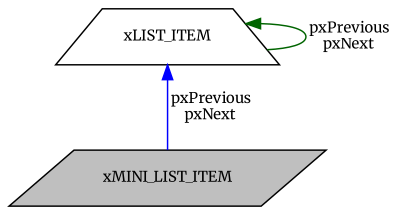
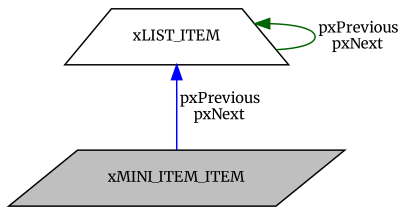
node "xMINI_LIST_ITEM": label "xMINI_LIST_ITEM" -> "xMINI_ITEM_ITEM"
